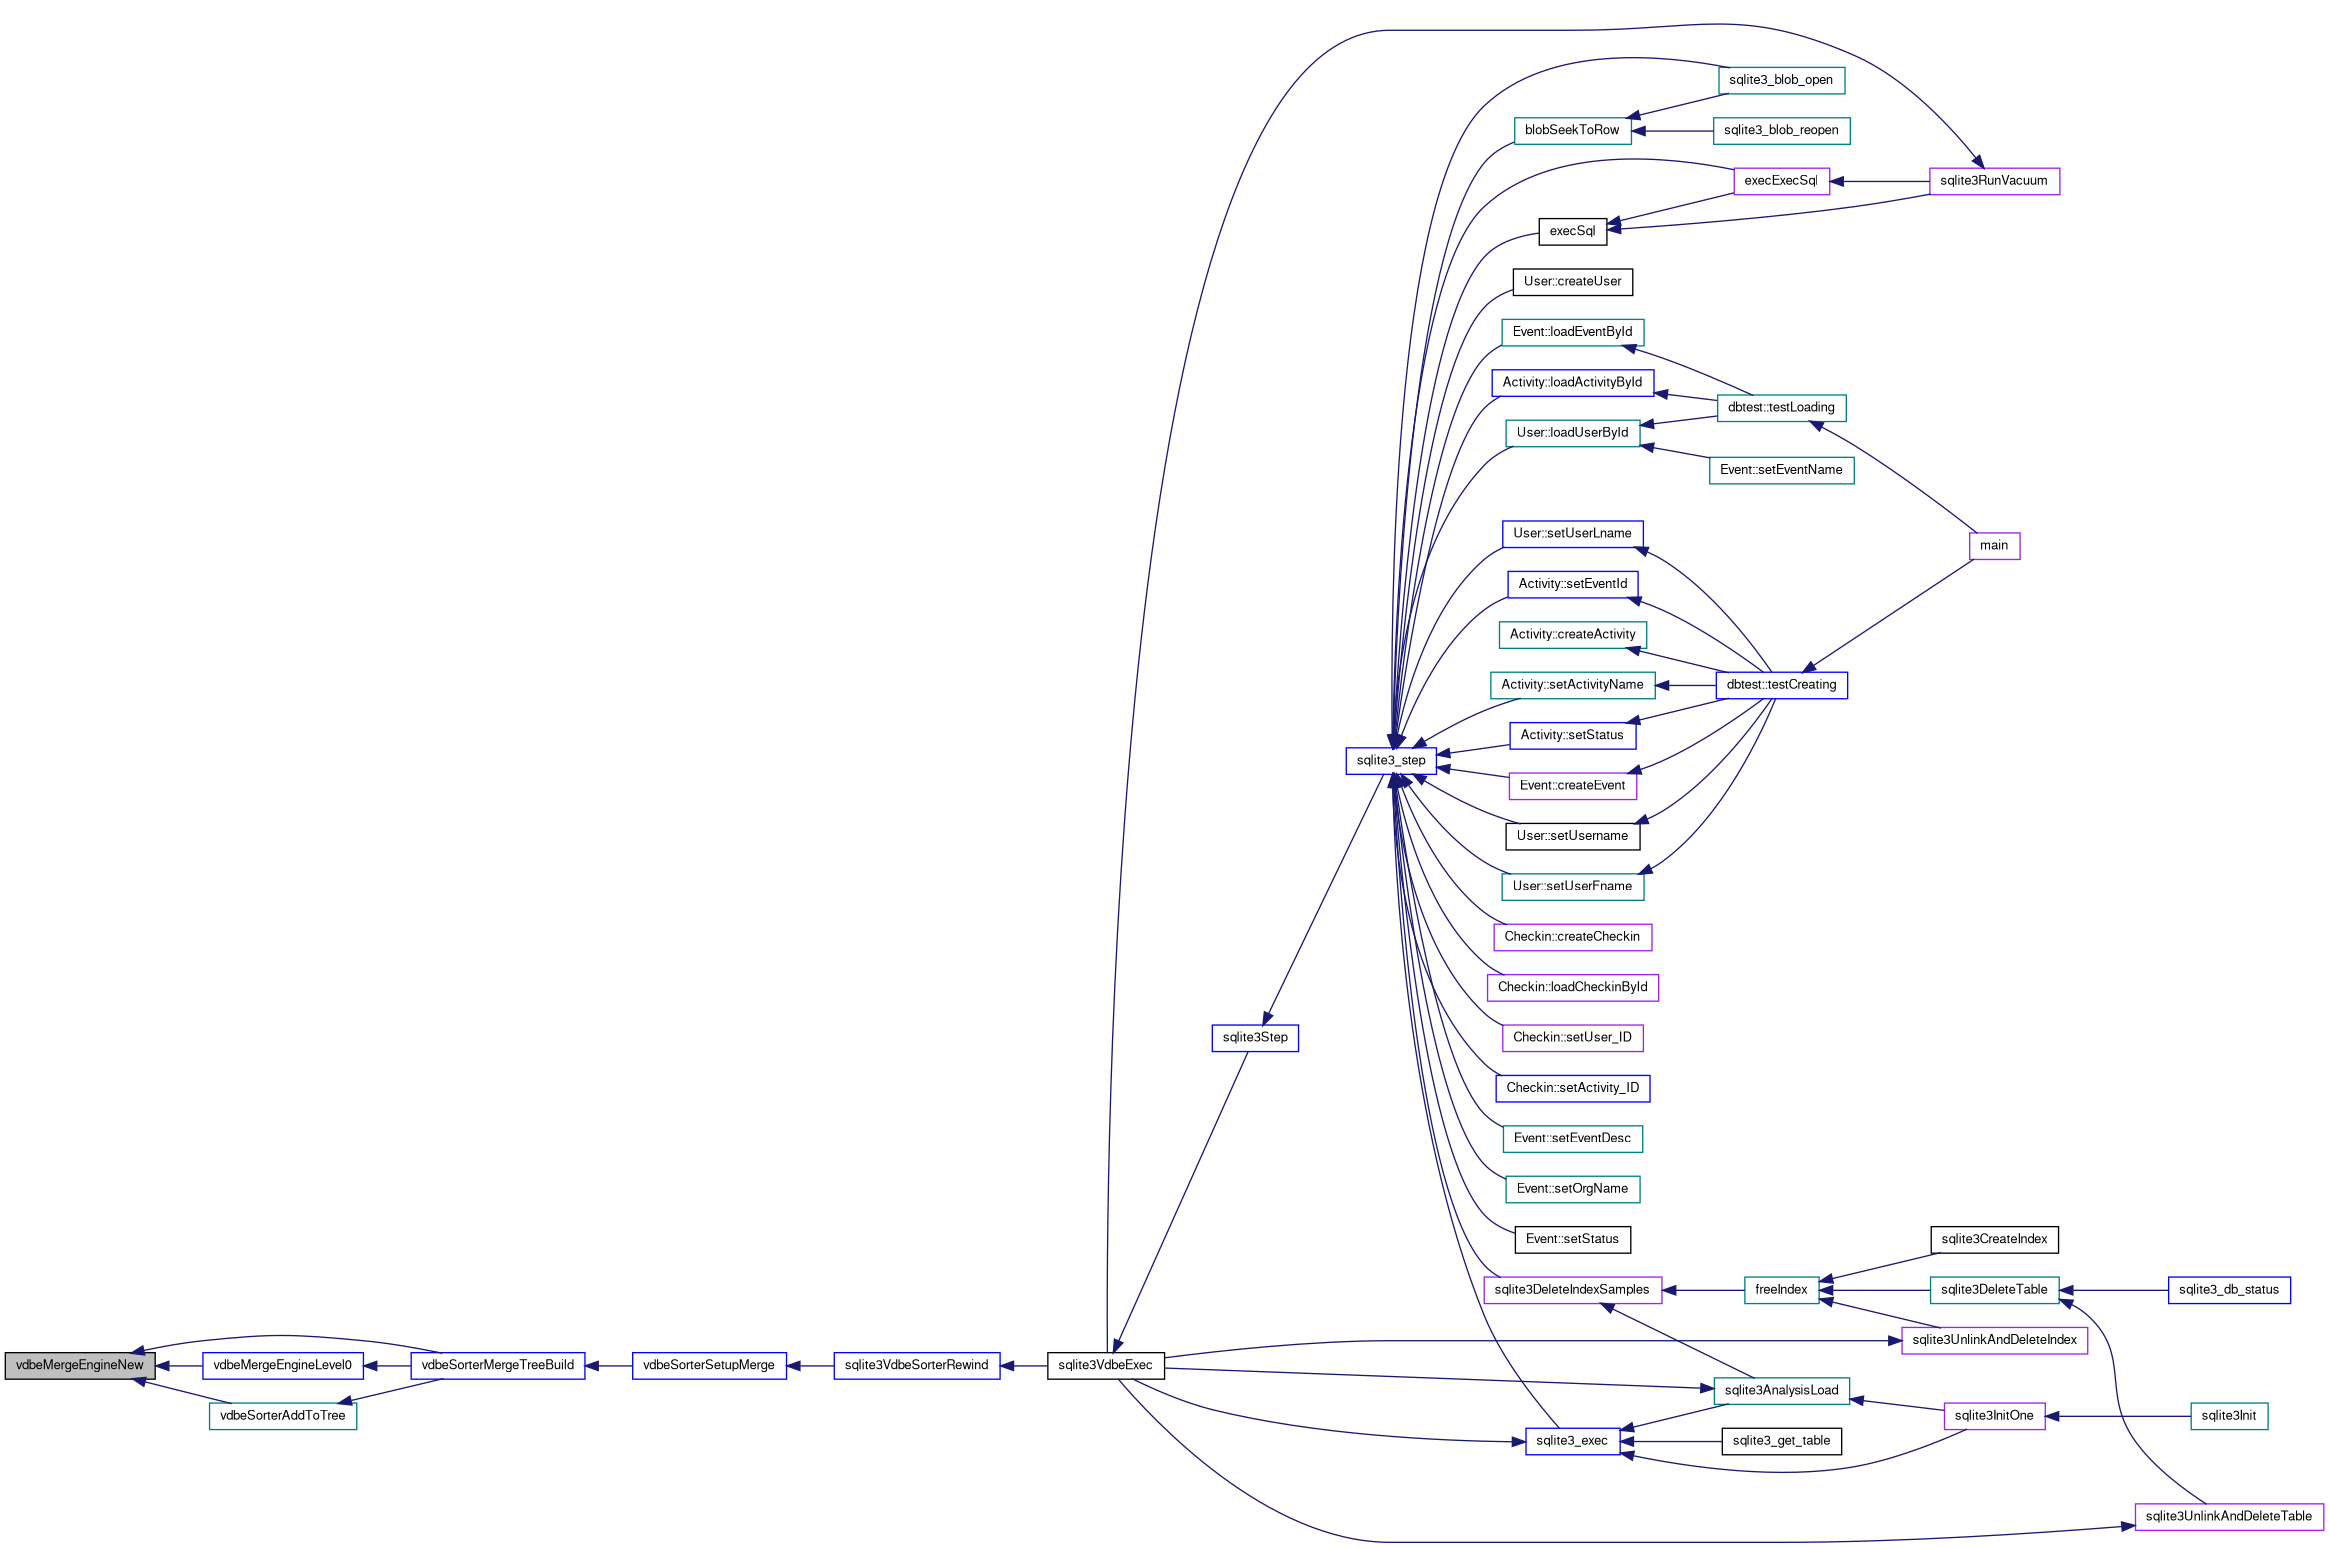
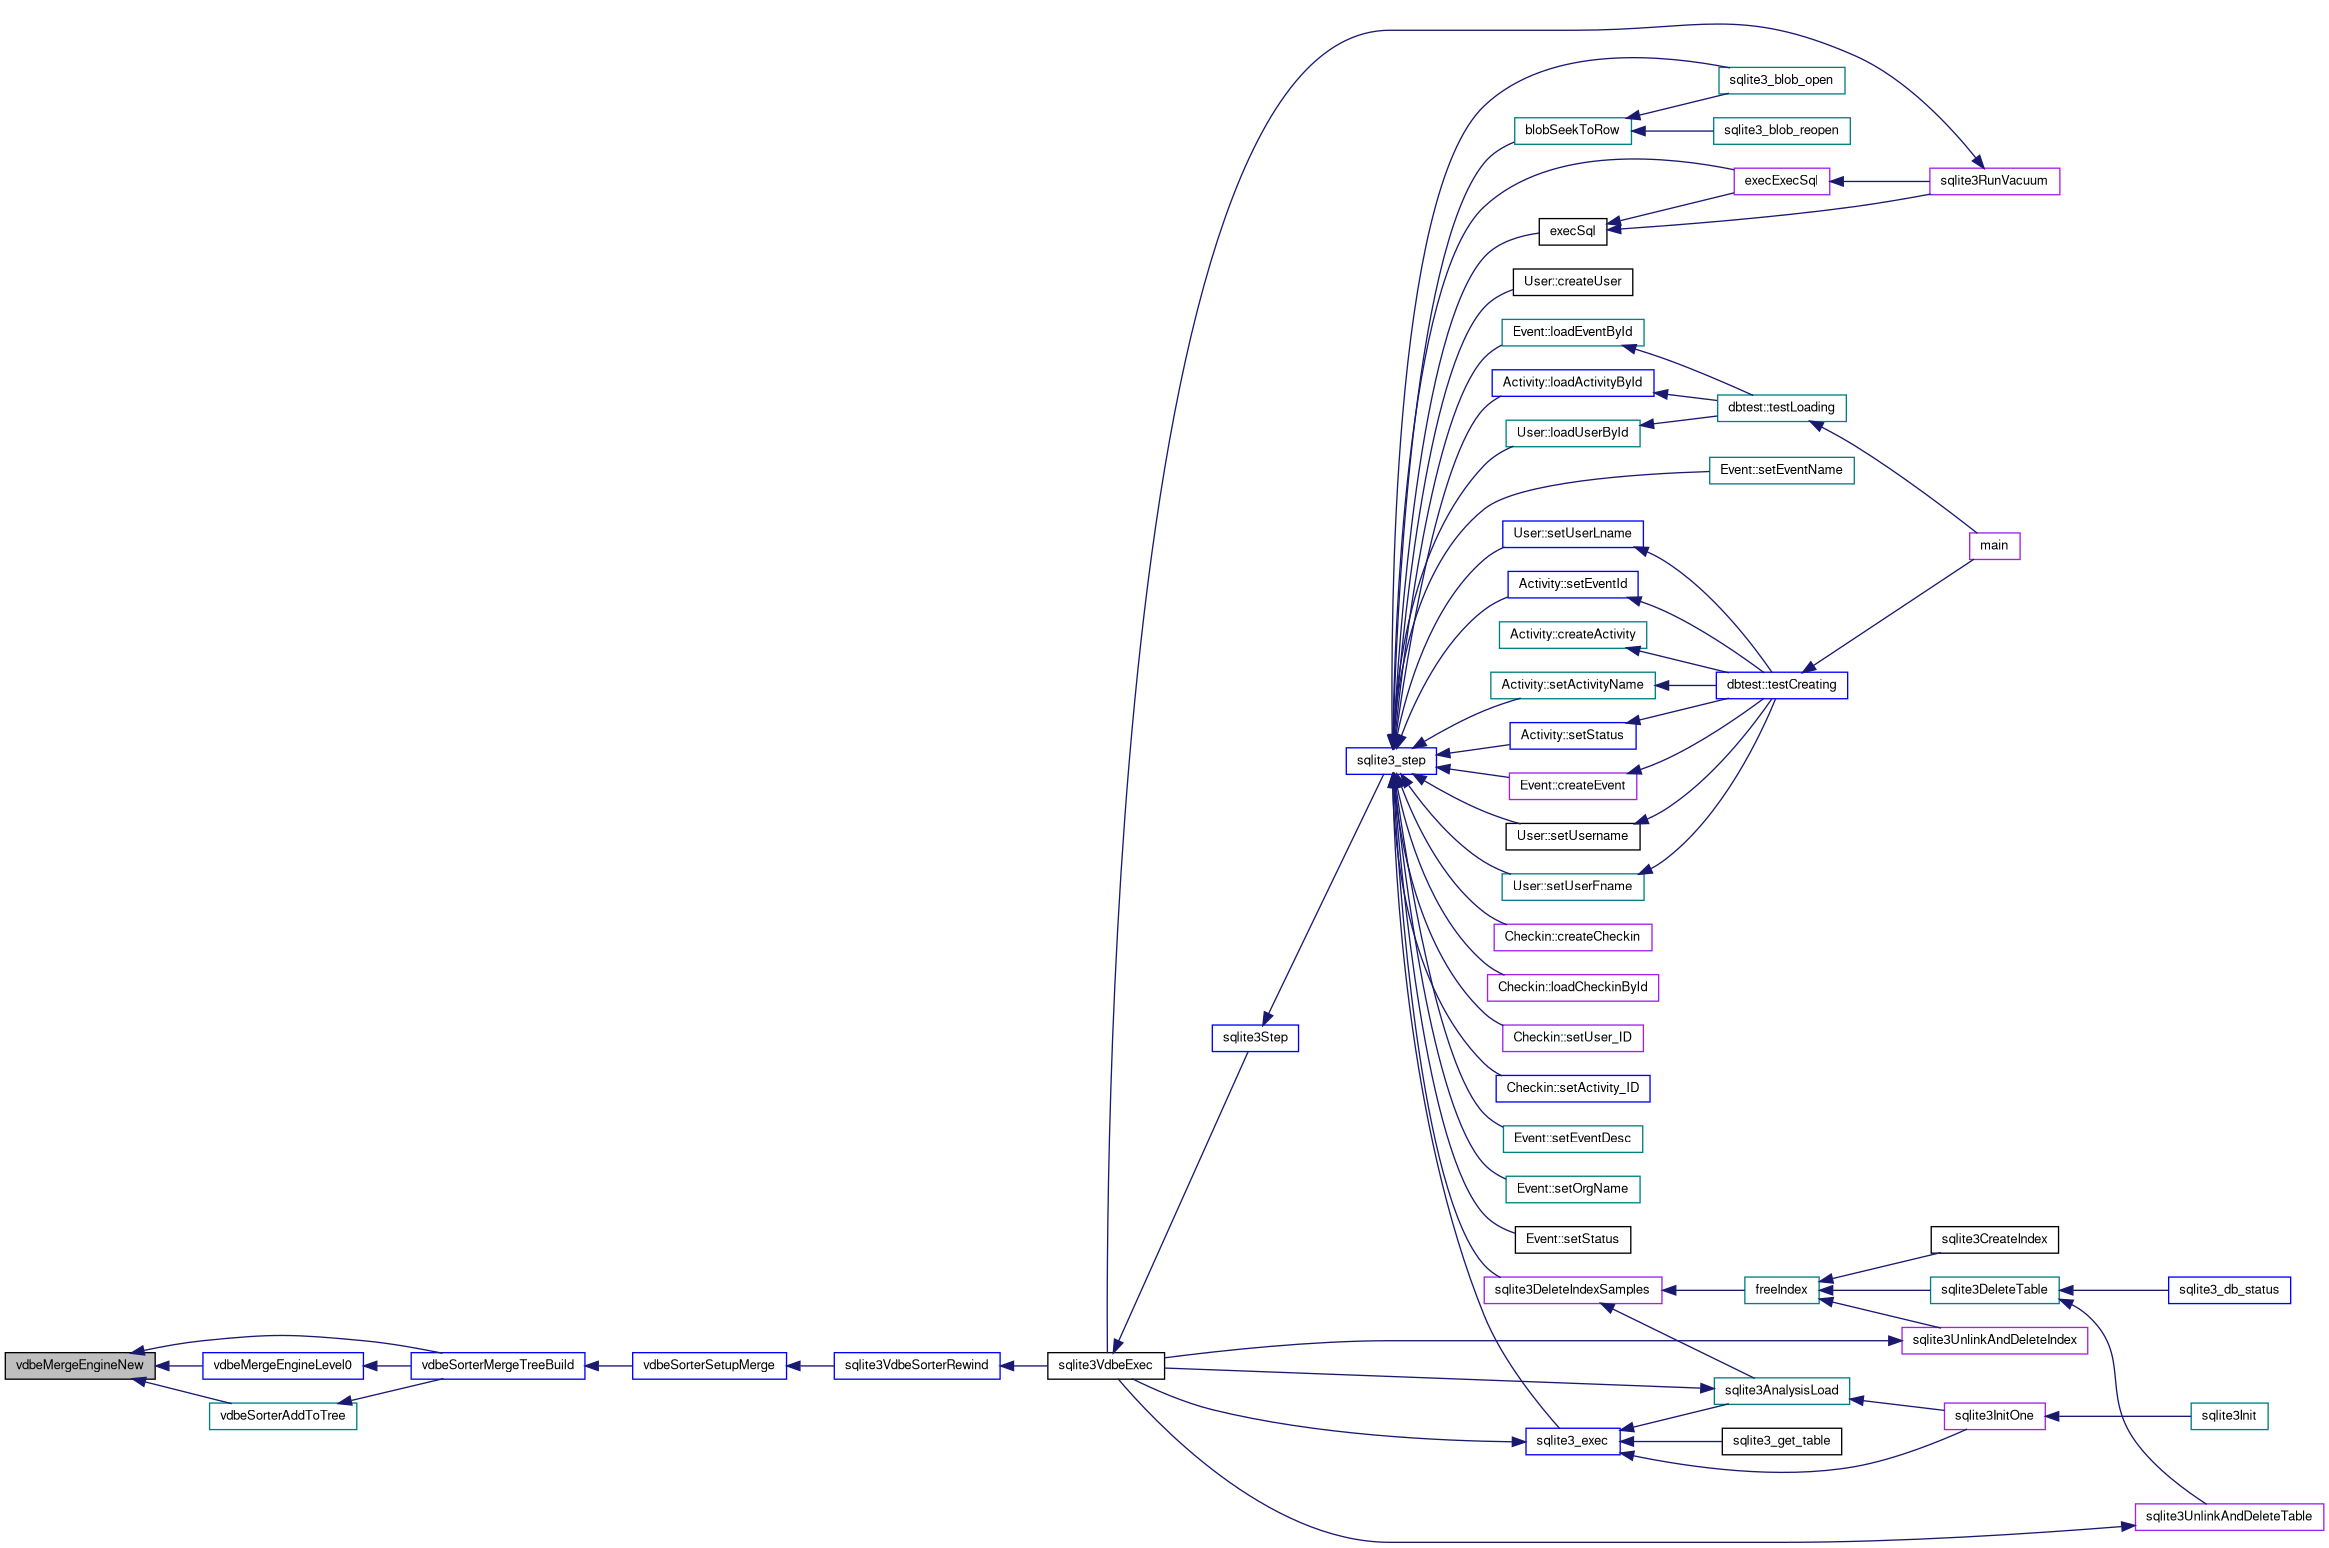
edge "Event::setEventName" -> "User::loadUserById": now "Event::setEventName" -> "sqlite3_step"
